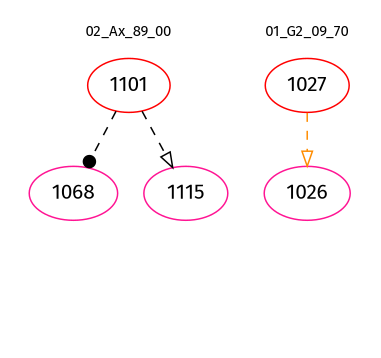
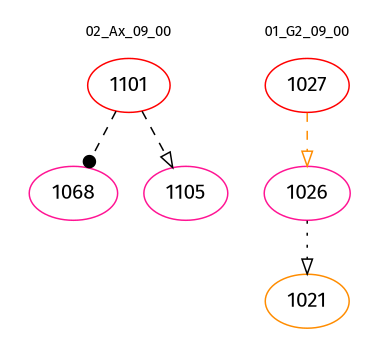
cluster "02_Ax_89_00": label "02_Ax_89_00" -> "02_Ax_09_00"
cluster "01_G2_09_70": label "01_G2_09_70" -> "01_G2_09_00"
node "1115": label "1115" -> "1105"
node "1021": added
